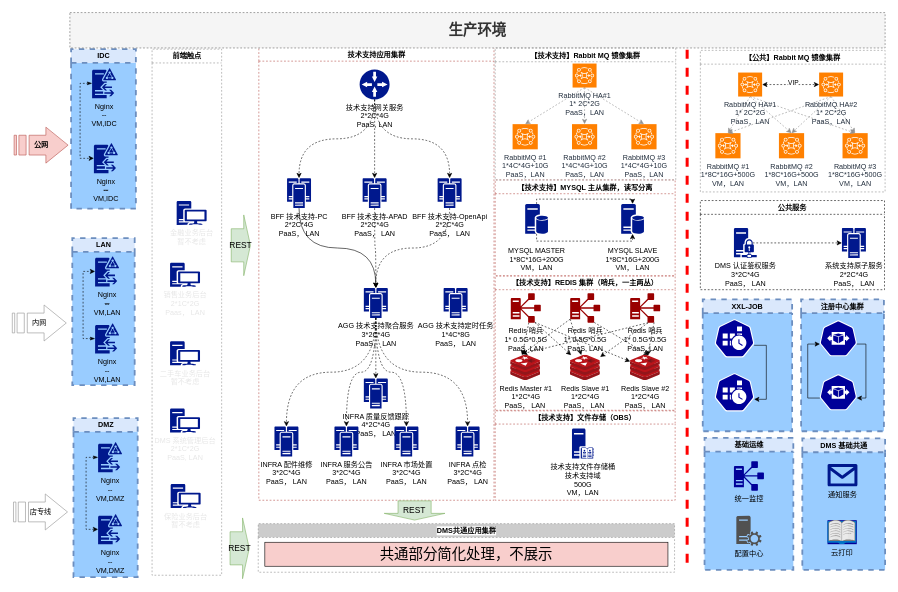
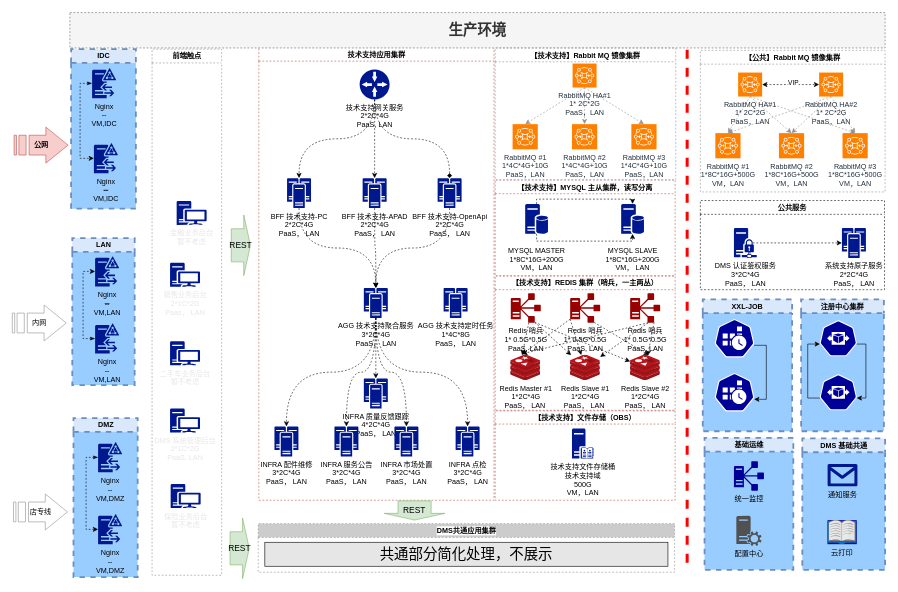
edge "技术支持网关服务 2*2C*4G PaaS, LAN" -> "BFF 技术支持-OpenApi 2*2C*4G PaaS， LAN": arrowhead classic -> diamond
edge "BFF 技术支持-PC 2*2C*4G PaaS， LAN" -> "AGG 技术支持聚合服务 3*2C*4G PaaS， LAN": style solid -> dashed
node "共通部分简化处理，不展示": fillcolor #f8cecc -> #e6e6e6
